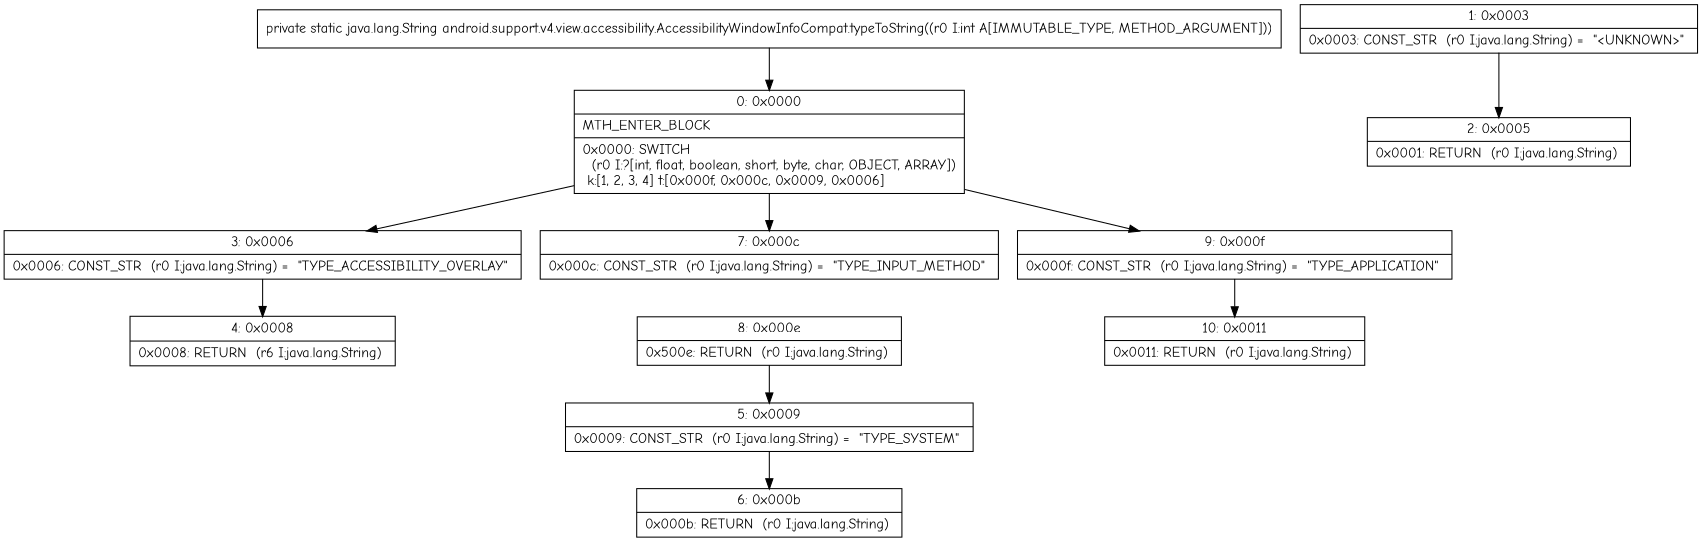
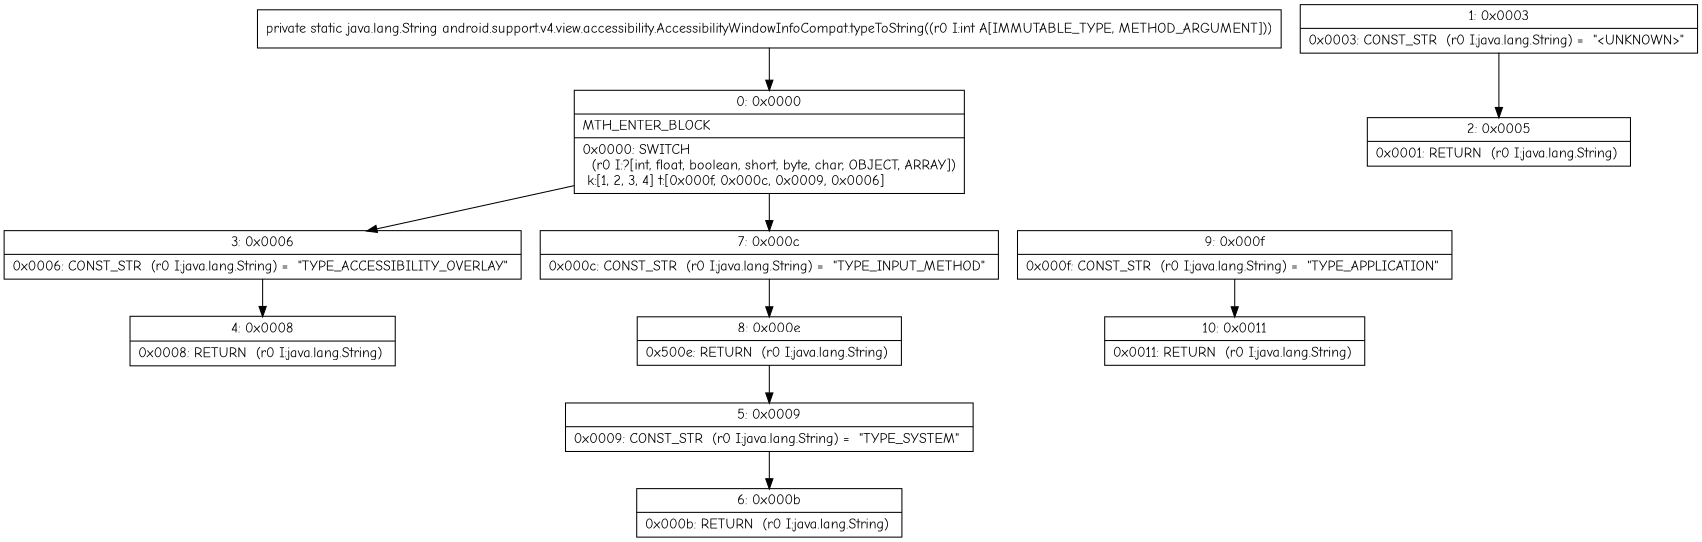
edge "0: 0x0000" -> "9: 0x000f": removed
edge "7: 0x000c" -> "8: 0x000e": added
node "4: 0x0008": text "0x0008: RETURN  (r6 I:java.lang.String)" -> "0x0008: RETURN  (r0 I:java.lang.String)"
